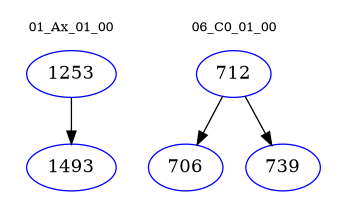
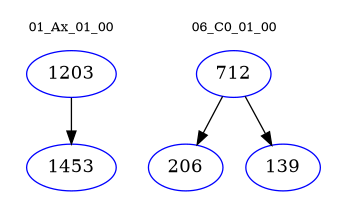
node "1253": label "1253" -> "1203"
node "1493": label "1493" -> "1453"
node "706": label "706" -> "206"
node "739": label "739" -> "139"
